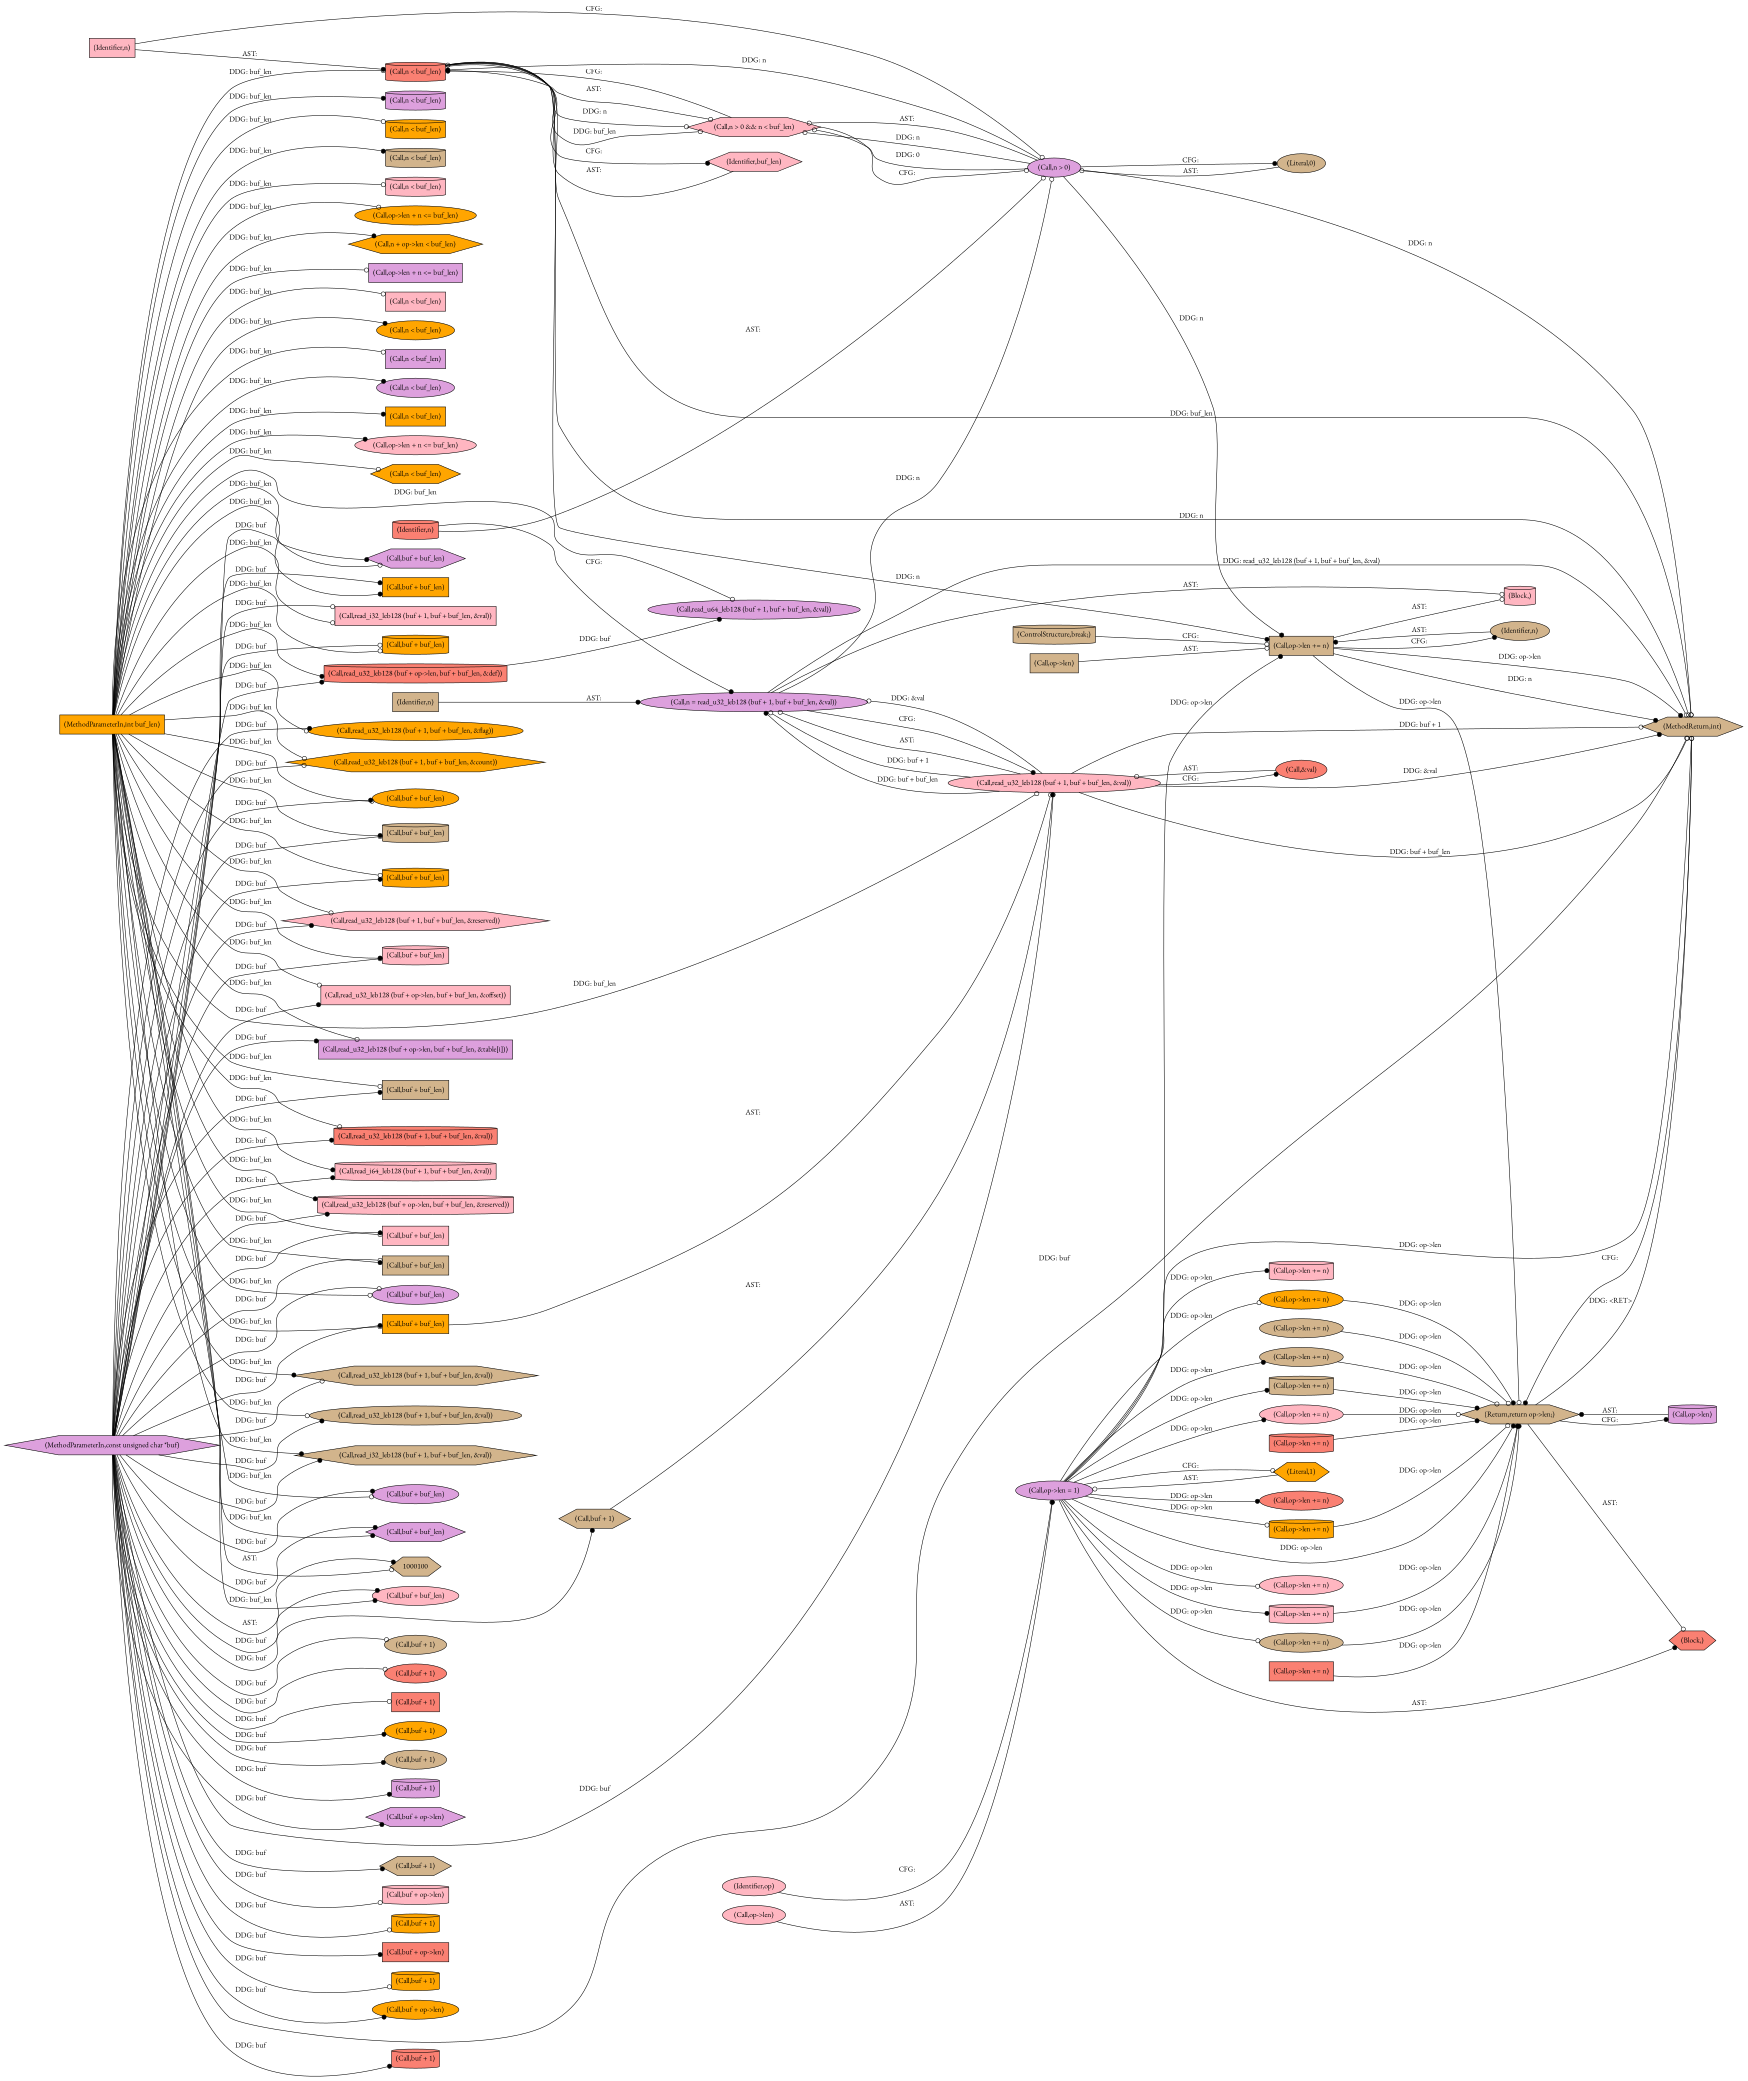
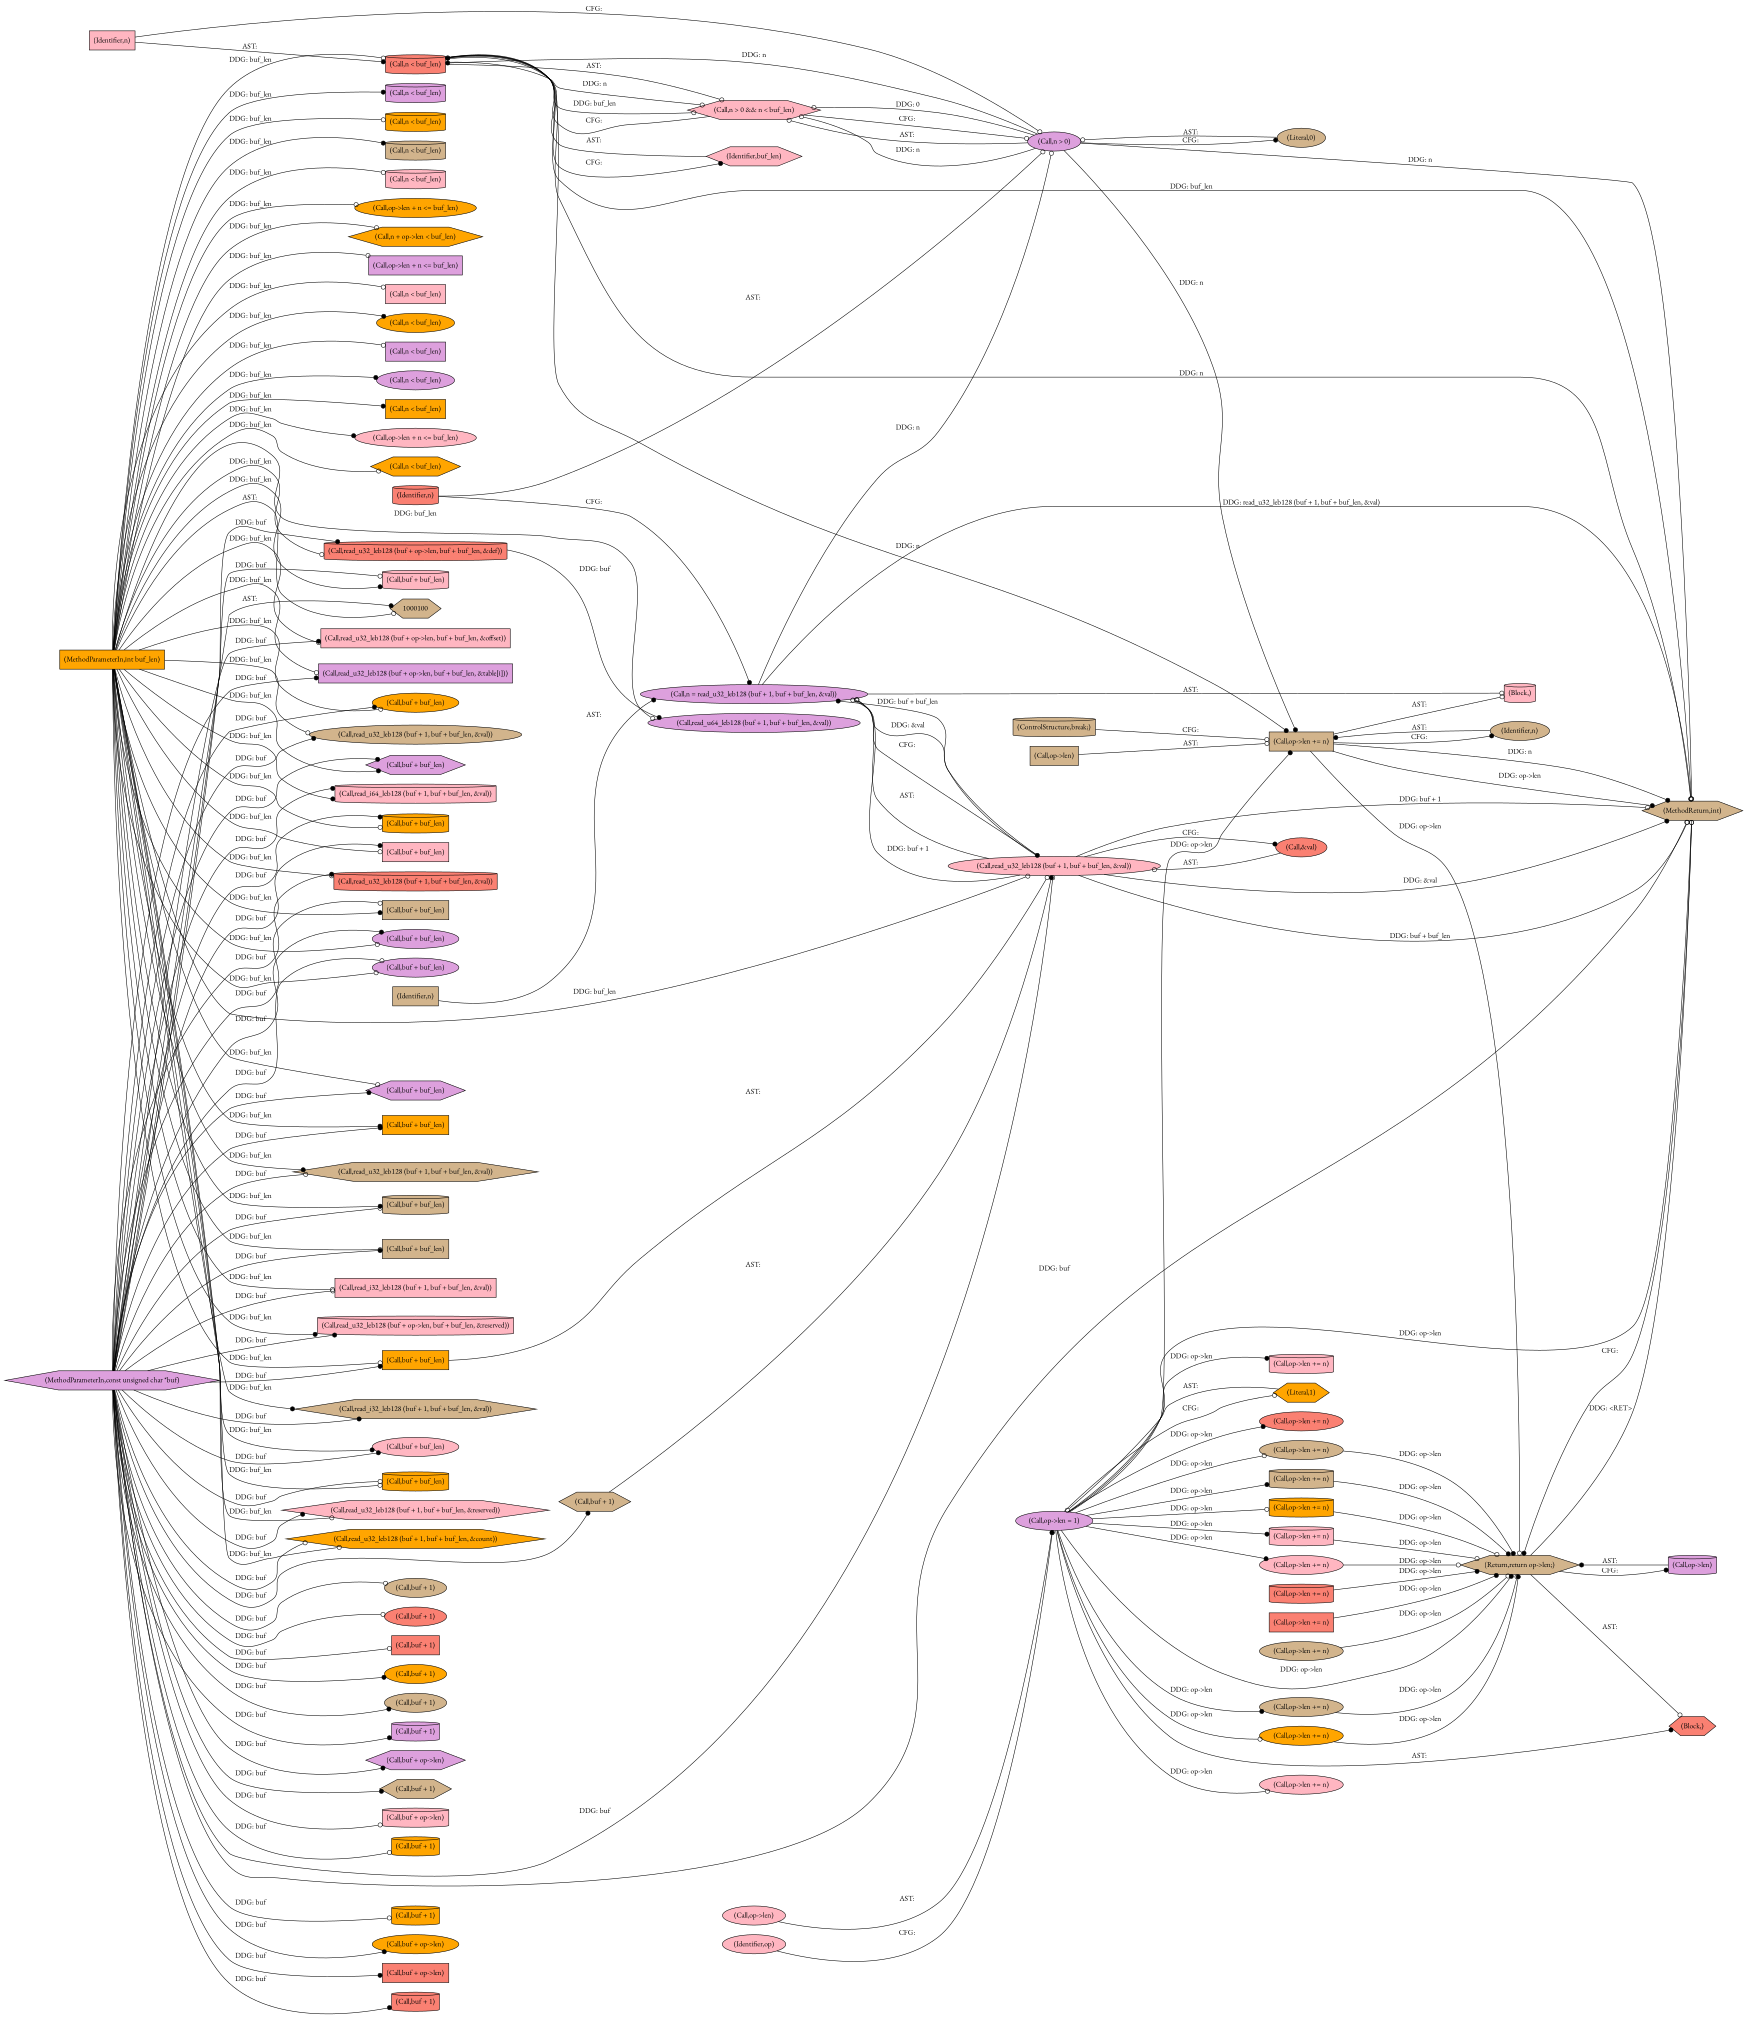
edge "(MethodParameterIn,int buf_len)" -> "(Call,n + op->len < buf_len)": arrowhead dot -> odot
edge "(MethodParameterIn,int buf_len)" -> "(Call,read_u32_leb128 (buf + op->len, buf + buf_len, &def))": arrowhead dot -> odot
node "(Call,read_u32_leb128 (buf + 1, buf + buf_len, &flag))": removed
